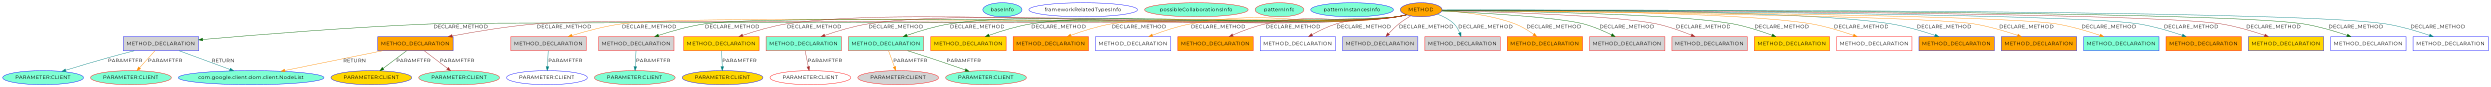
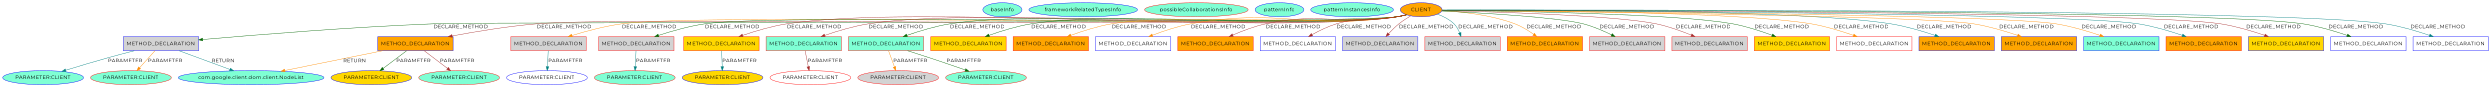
node "frameworkRelatedTypesInfo": fillcolor white -> aquamarine
node "patternInfo": color red -> blue
node "METHOD": label "METHOD" -> "CLIENT"
